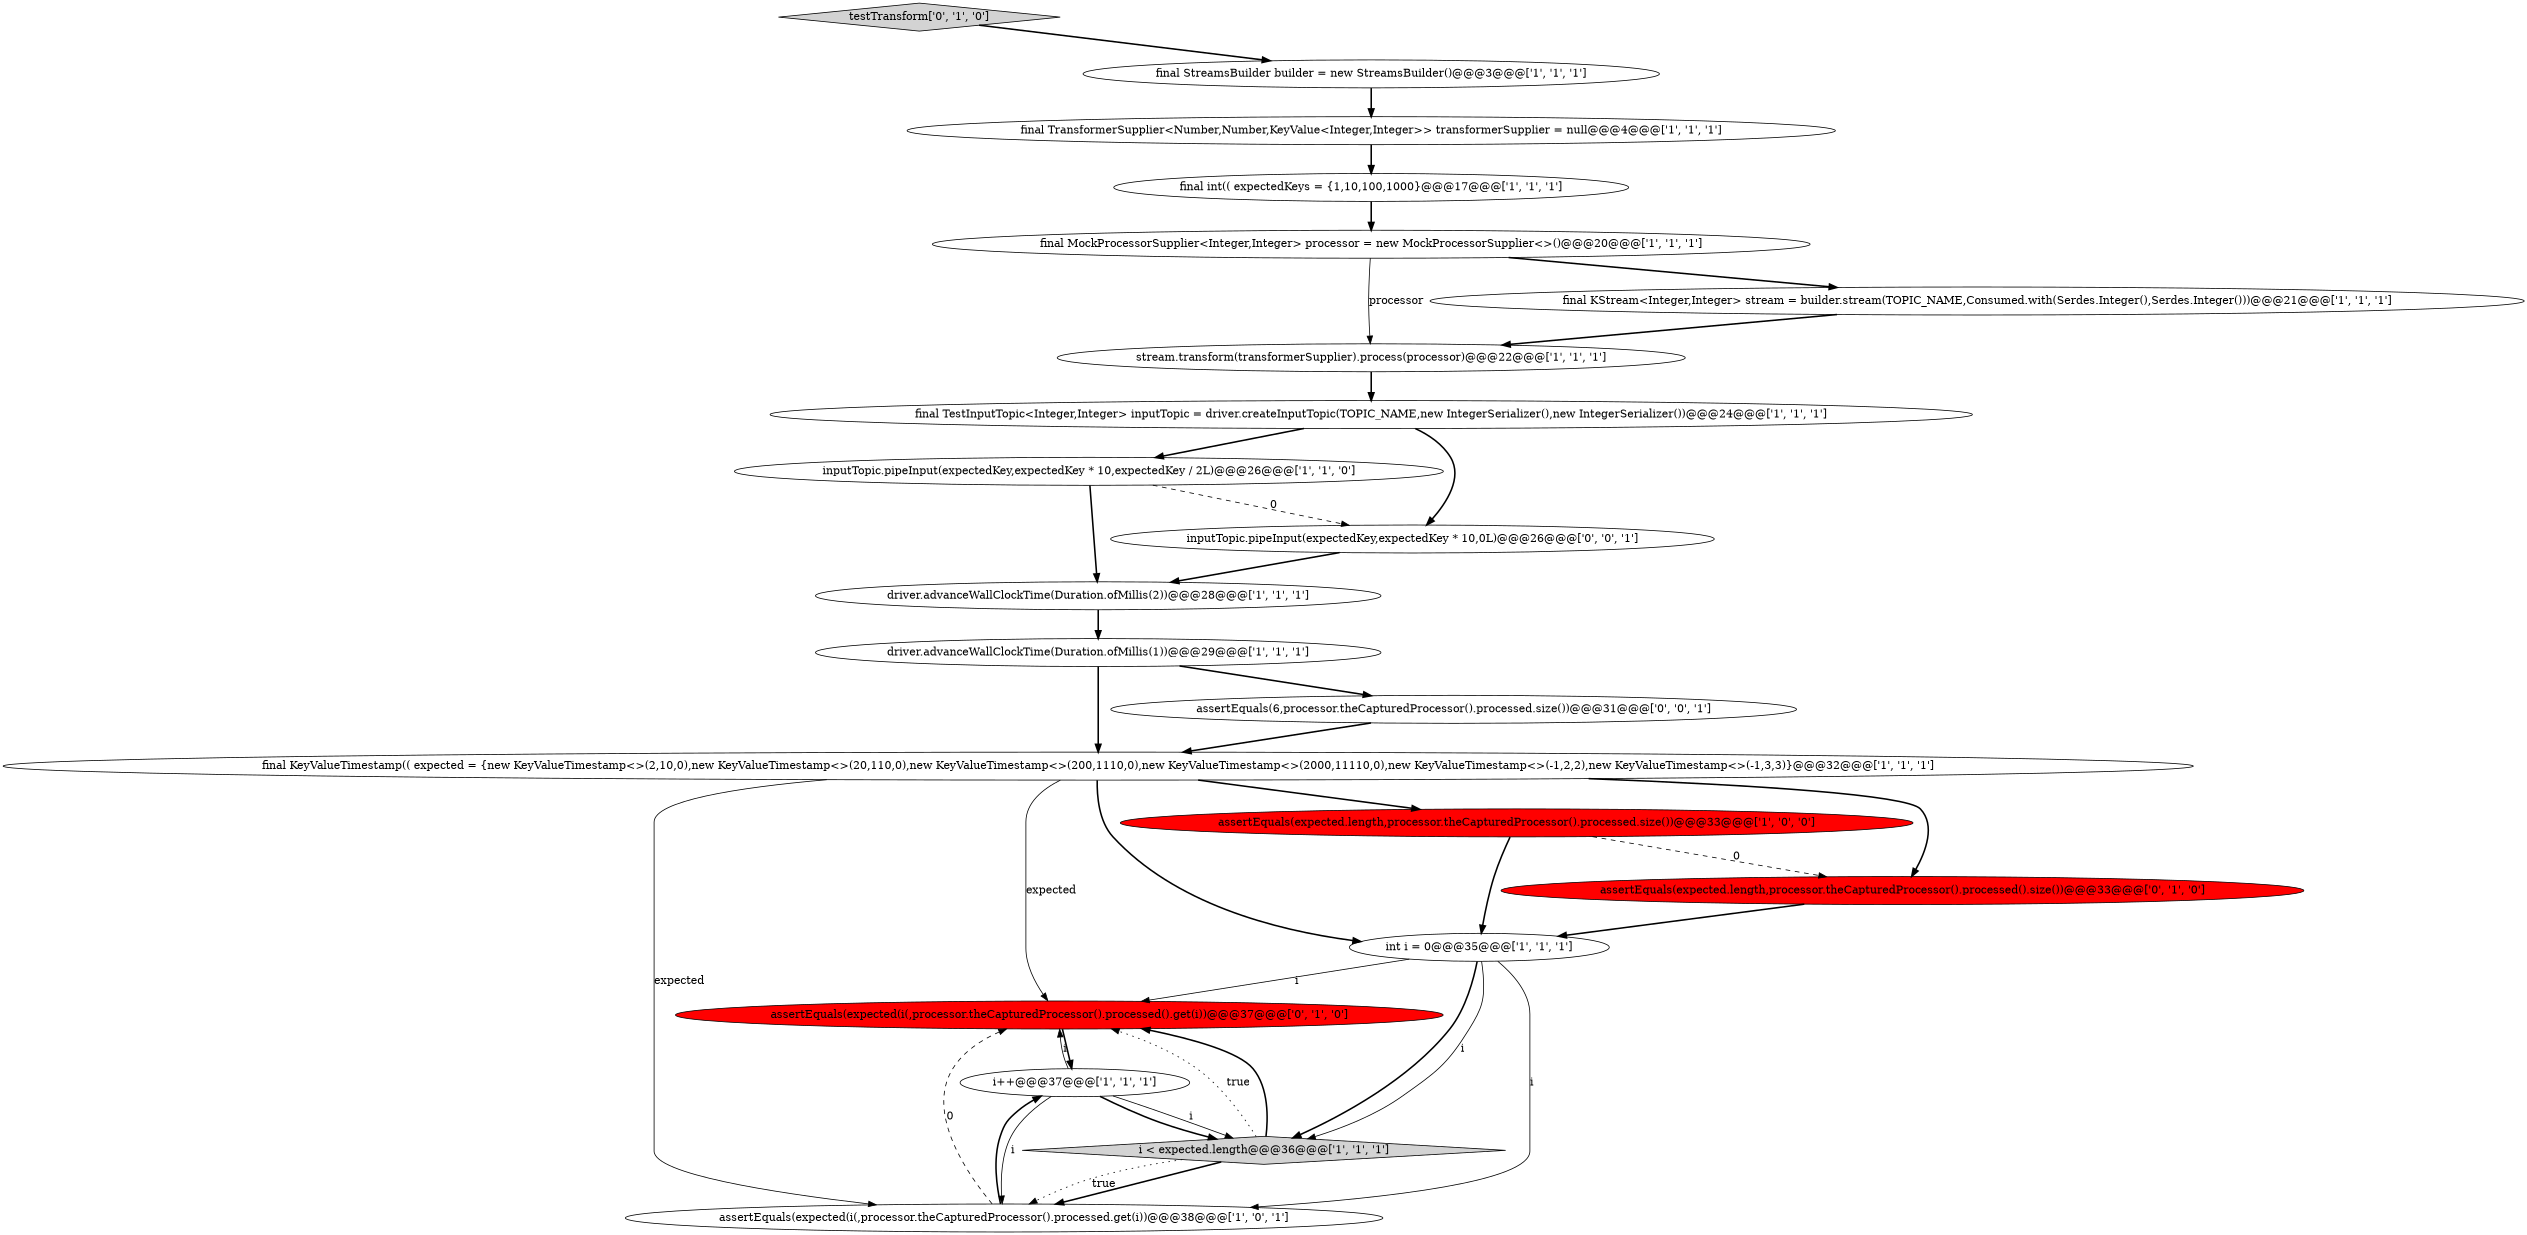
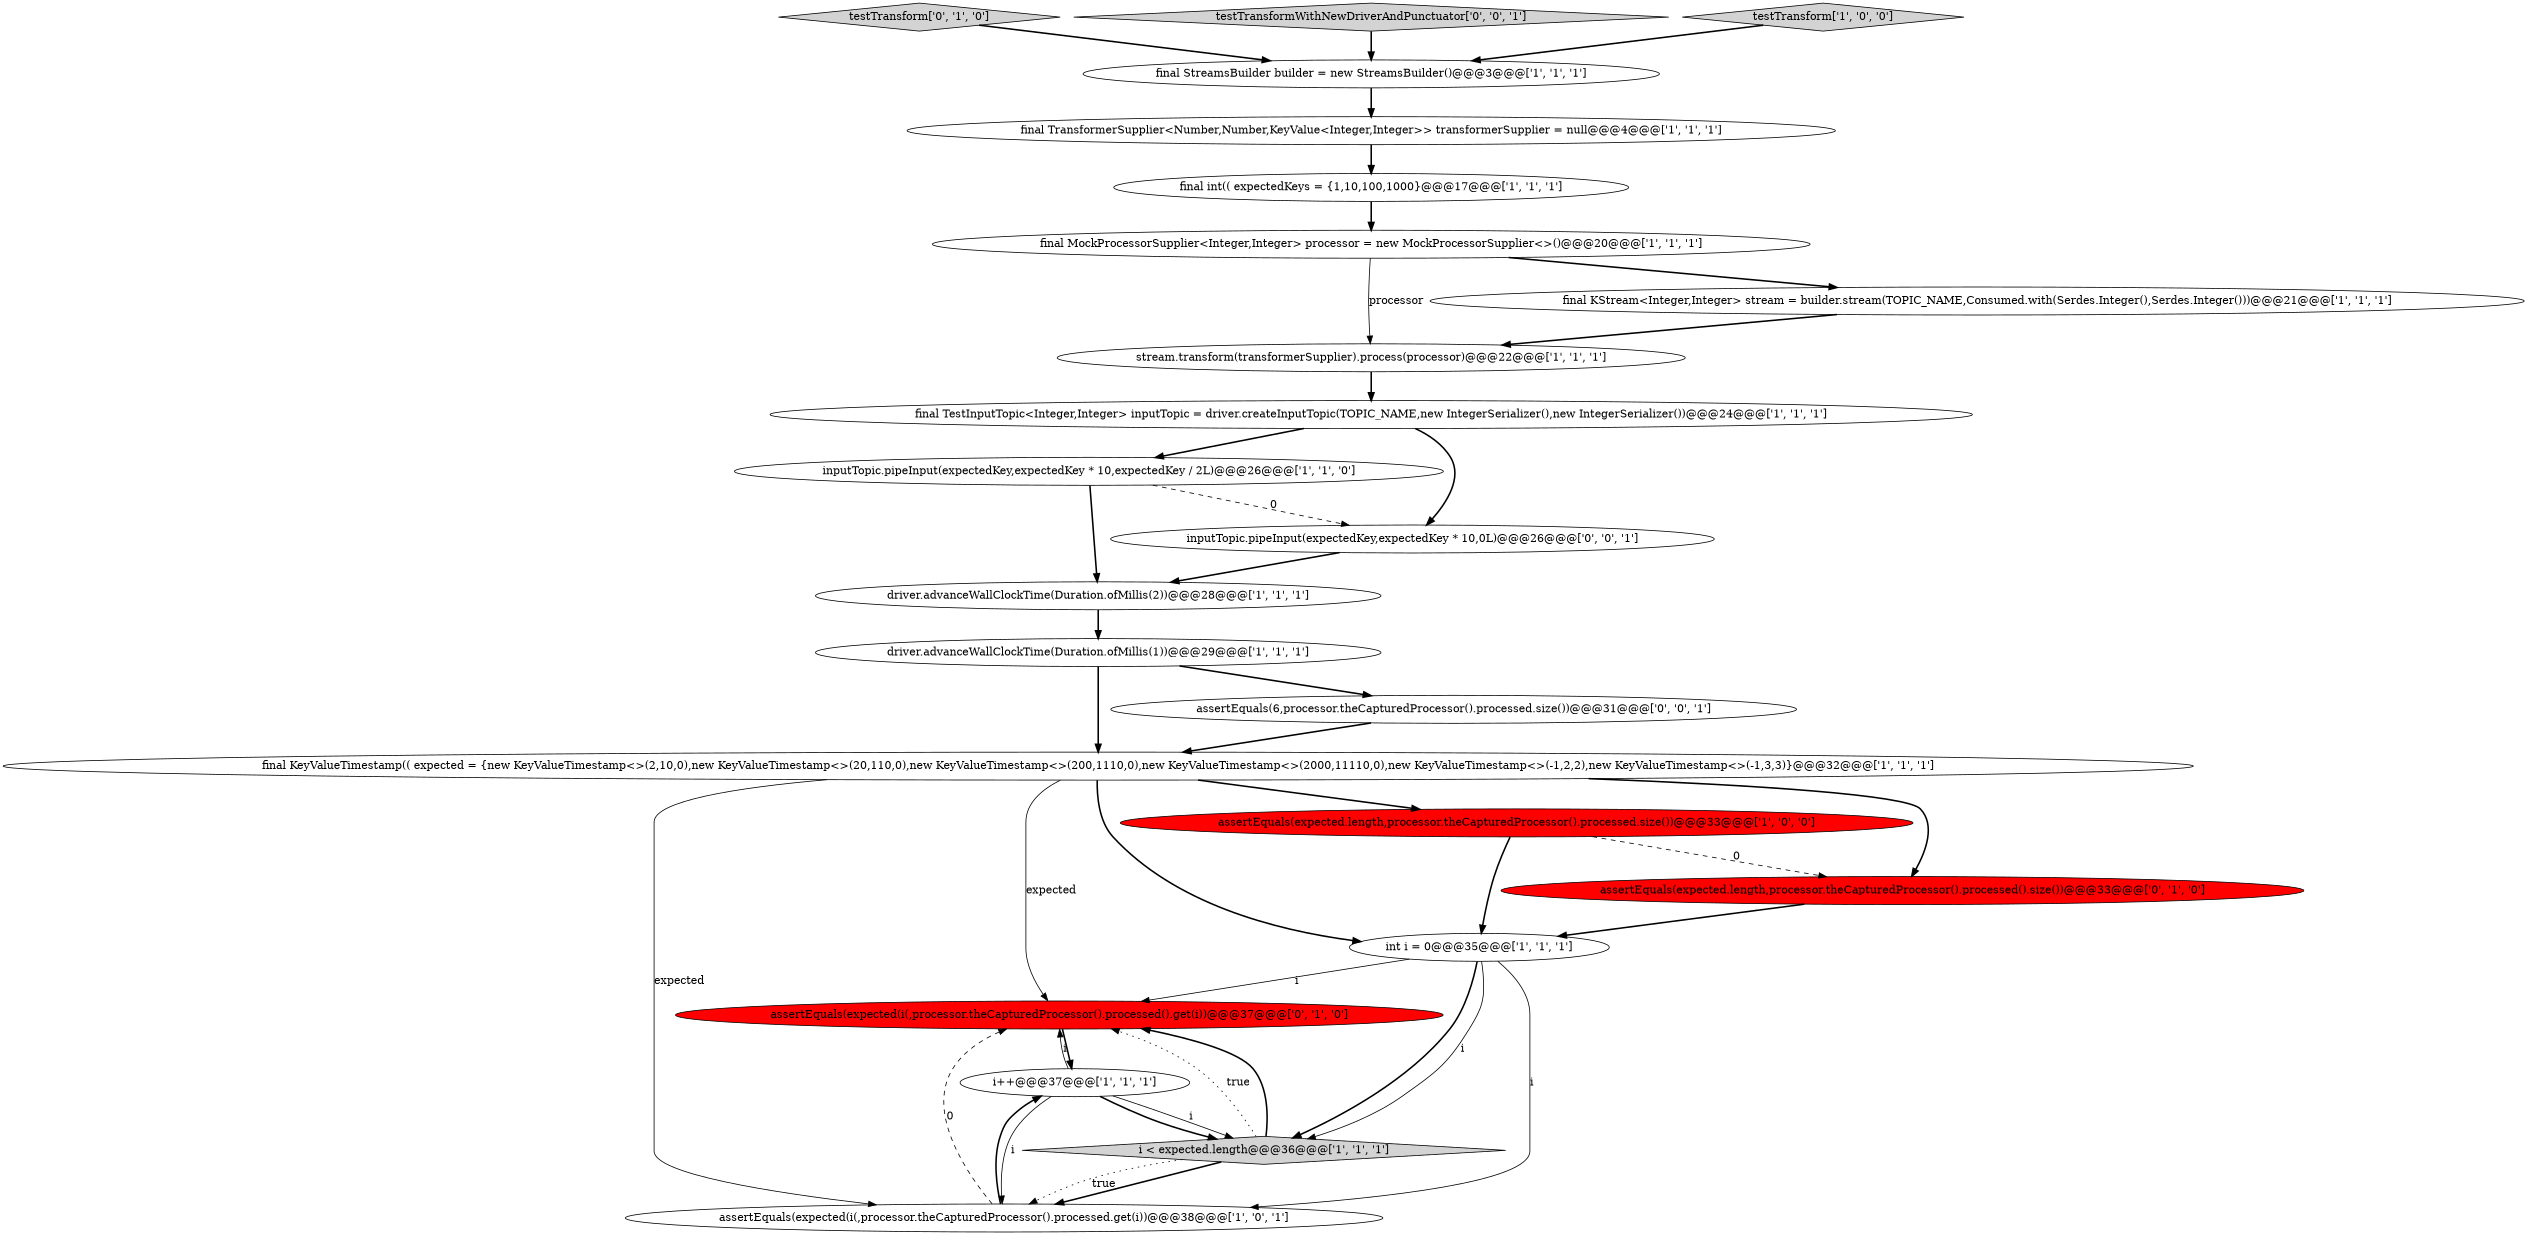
node "testTransformWithNewDriverAndPunctuator['0', '0', '1']": added
node "testTransform['1', '0', '0']": added
